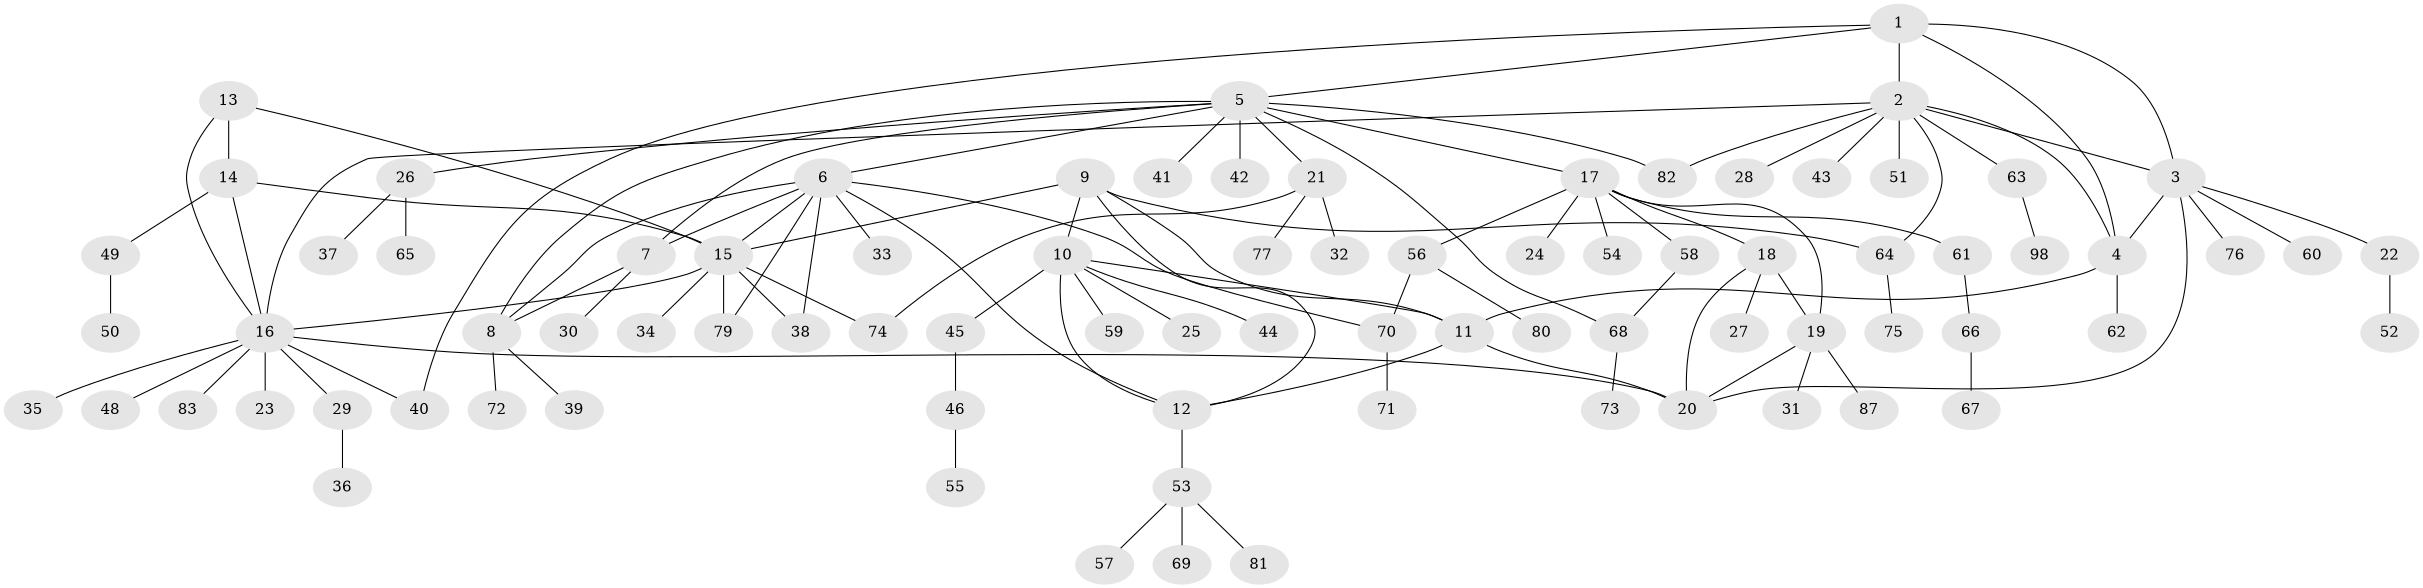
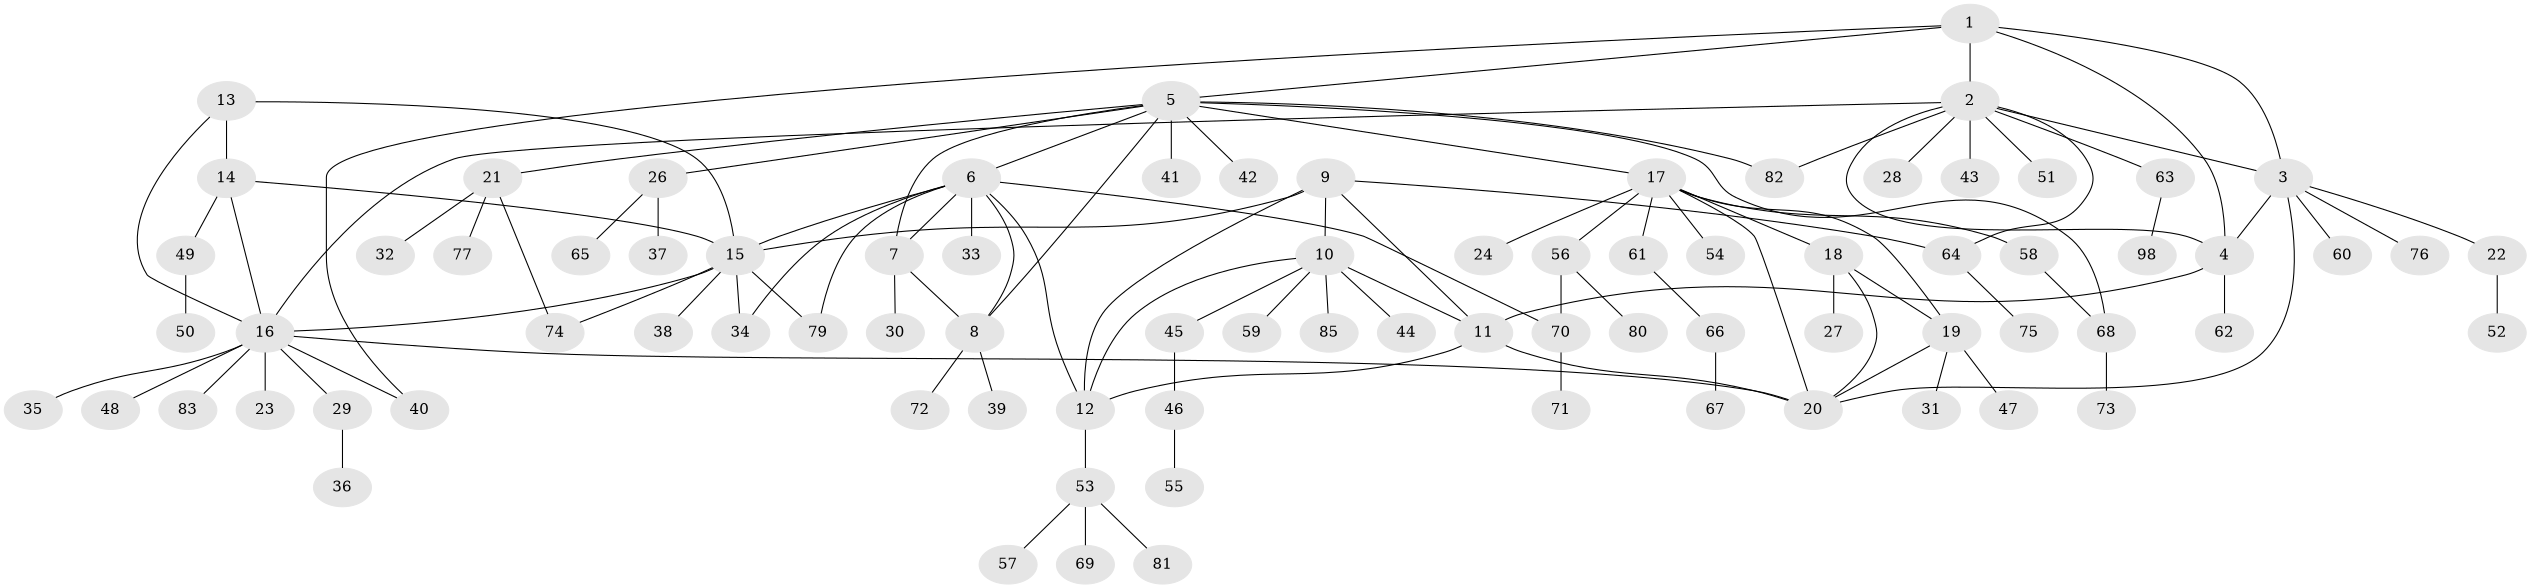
edge "6" -- "38": now "6" -- "34"
edge "17" -- "20": added
node "25": label "25" -> "85"
node "87": label "87" -> "47"
